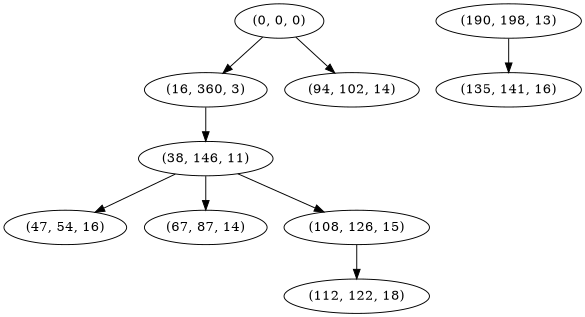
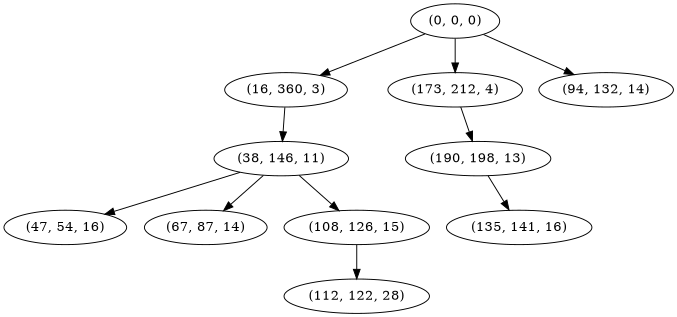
node "(94, 102, 14)": label "(94, 102, 14)" -> "(94, 132, 14)"
node "(173, 212, 4)": added
node "(112, 122, 18)": label "(112, 122, 18)" -> "(112, 122, 28)"
